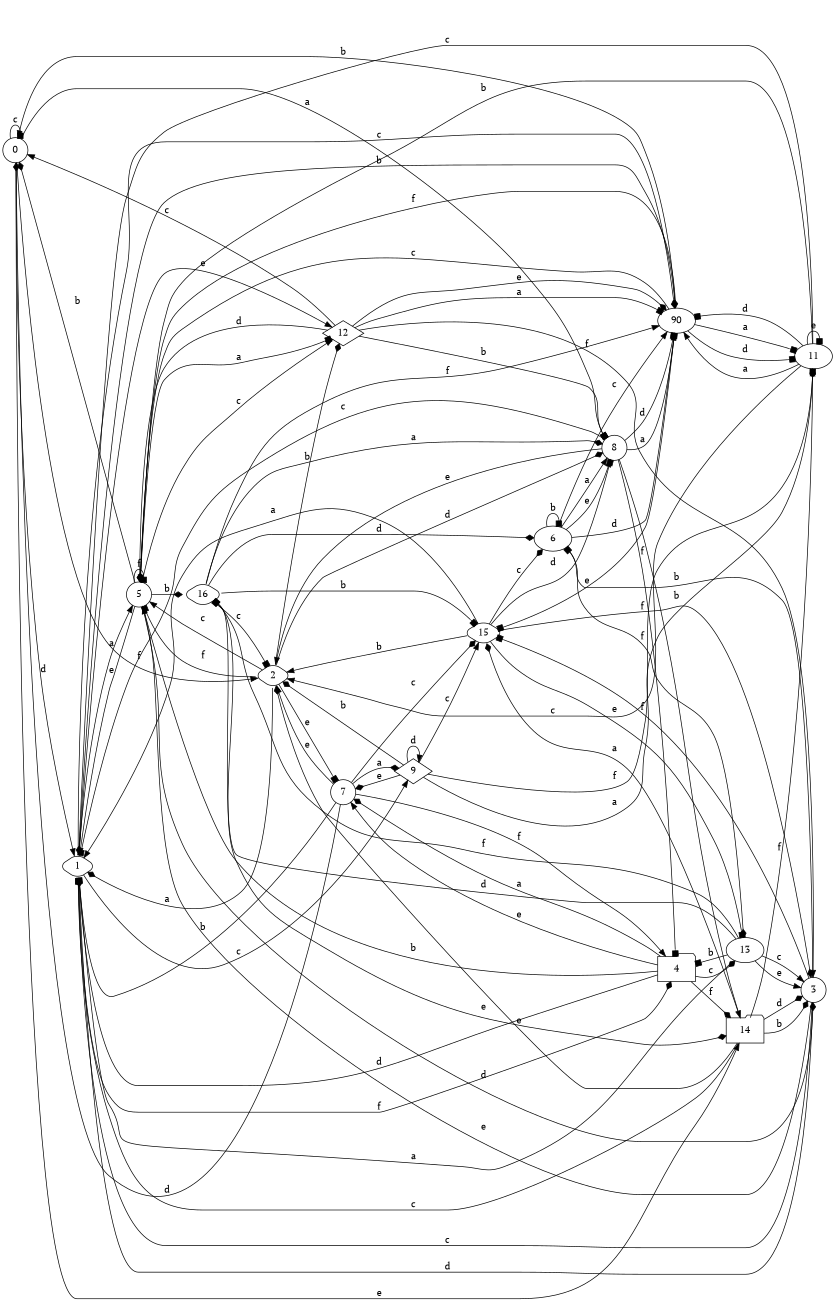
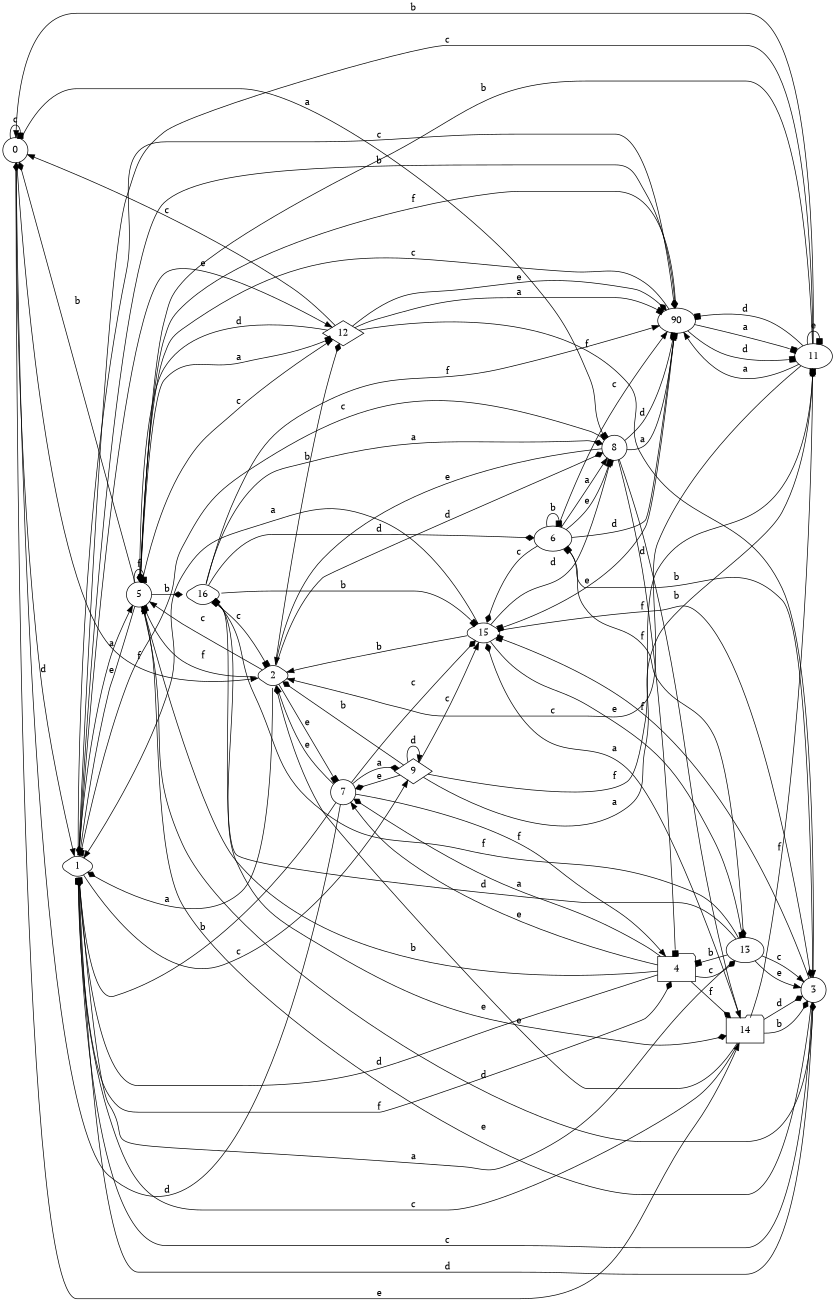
edge "90" -> "0": now "11" -> "0"
edge "12" -> "8": removed, label "b"
edge "8" -> "4": label "f" -> "d"
edge "15" -> "6": reversed
edge "4" -> "5": arrowhead normal -> diamond
